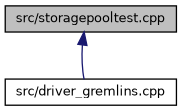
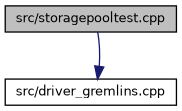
edge "src/driver_gremlins.cpp" -> "src/storagepooltest.cpp": reversed
